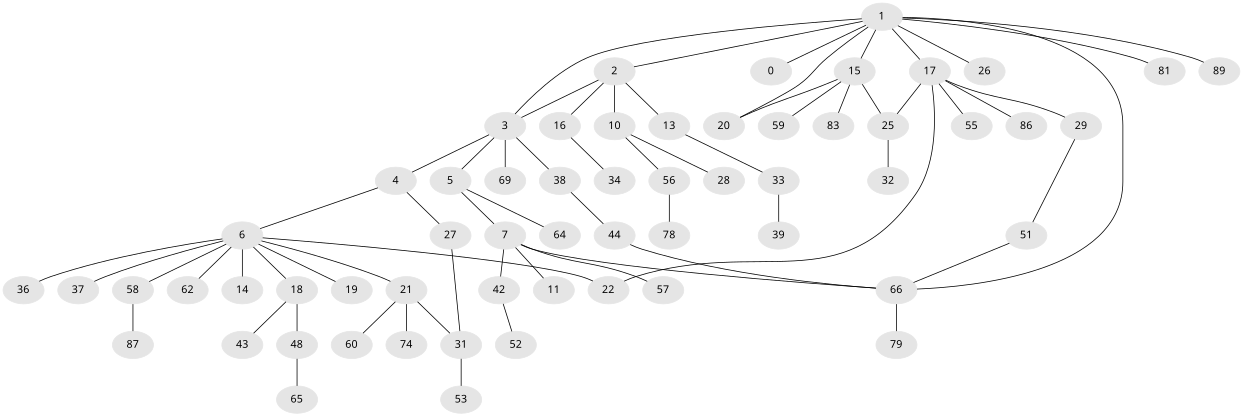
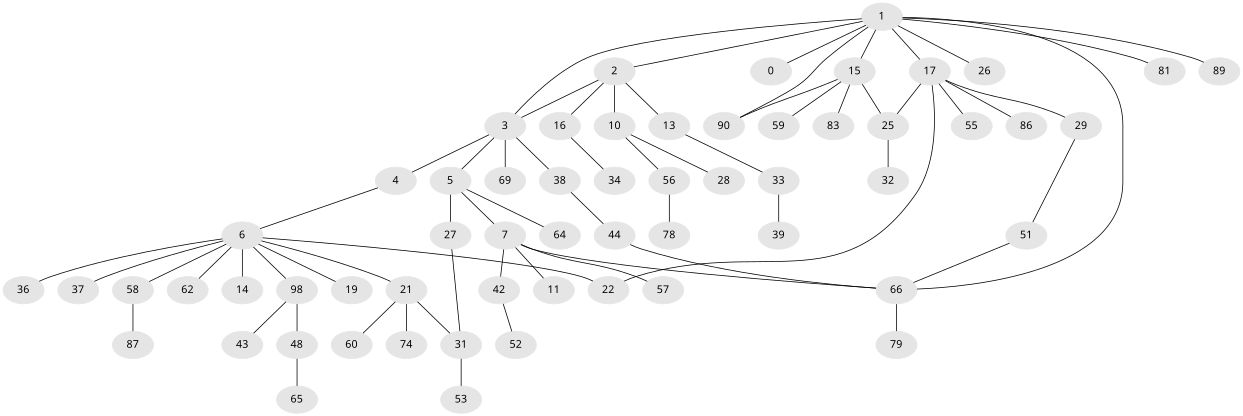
node "20": label "20" -> "90"
edge "4" -- "27": now "5" -- "27"
node "18": label "18" -> "98"
